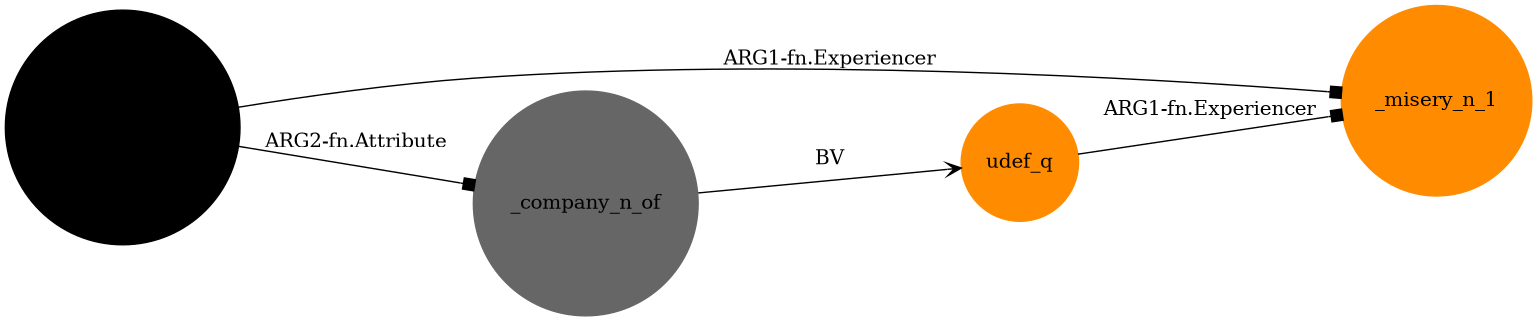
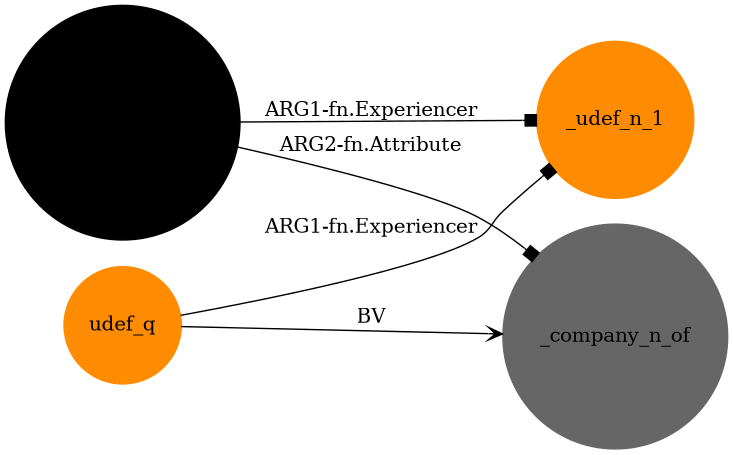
node "_misery_n_1": label "_misery_n_1" -> "_udef_n_1"
edge "_company_n_of" -> "udef_q": reversed
